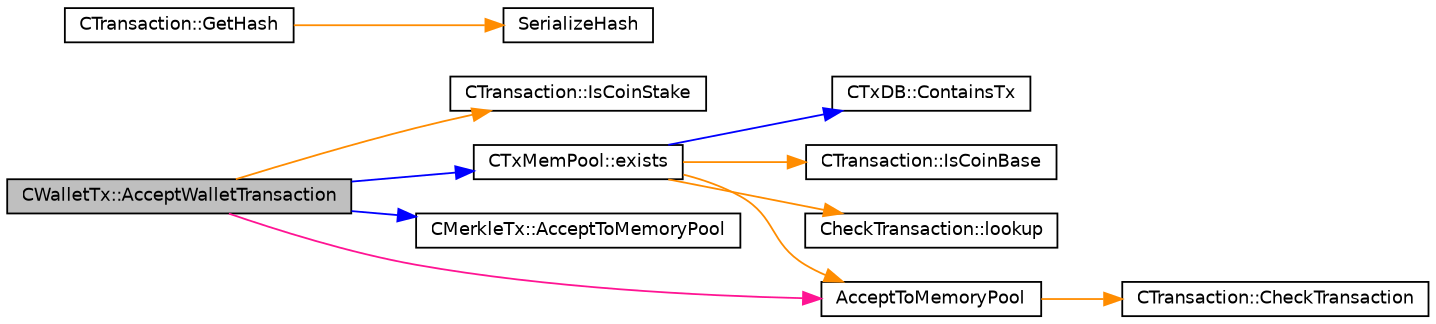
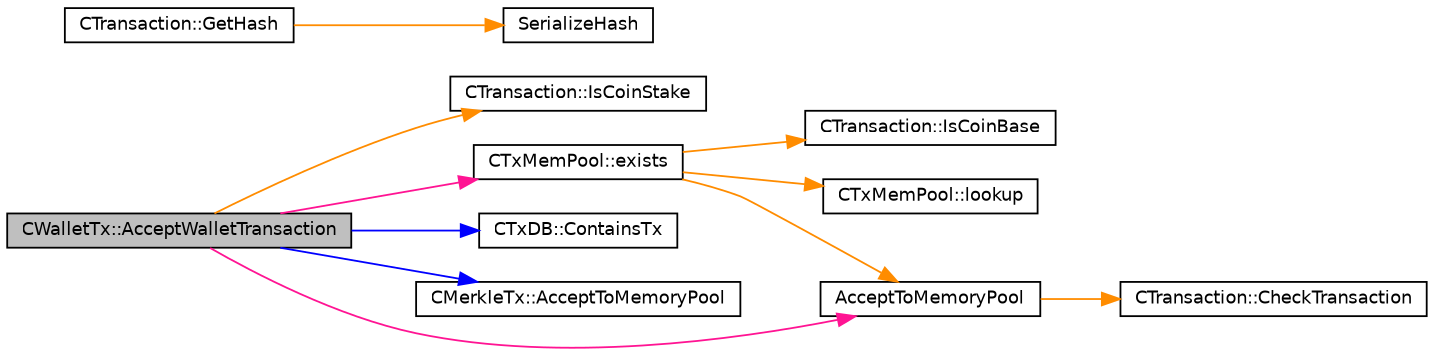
edge "CTxMemPool::exists" -> "CTxDB::ContainsTx": now "CWalletTx::AcceptWalletTransaction" -> "CTxDB::ContainsTx"
edge "CWalletTx::AcceptWalletTransaction" -> "CTxMemPool::exists": color blue -> deeppink
node "CheckTransaction::lookup": label "CheckTransaction::lookup" -> "CTxMemPool::lookup"
